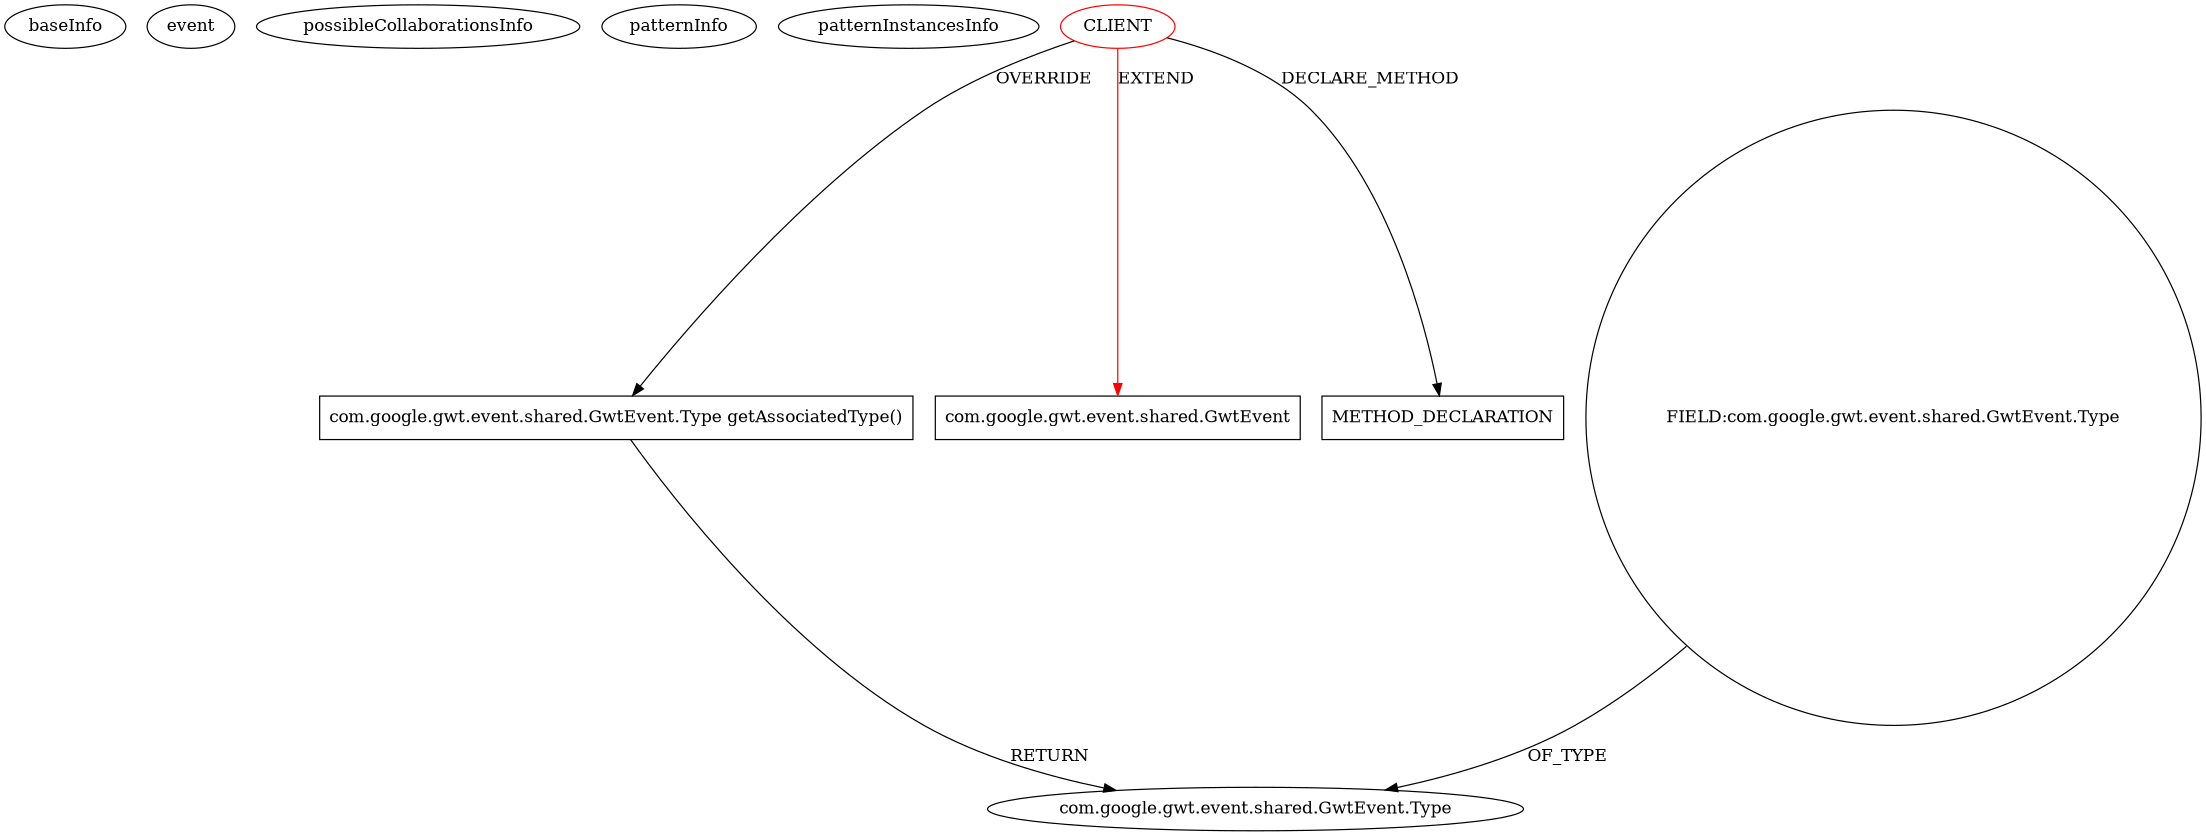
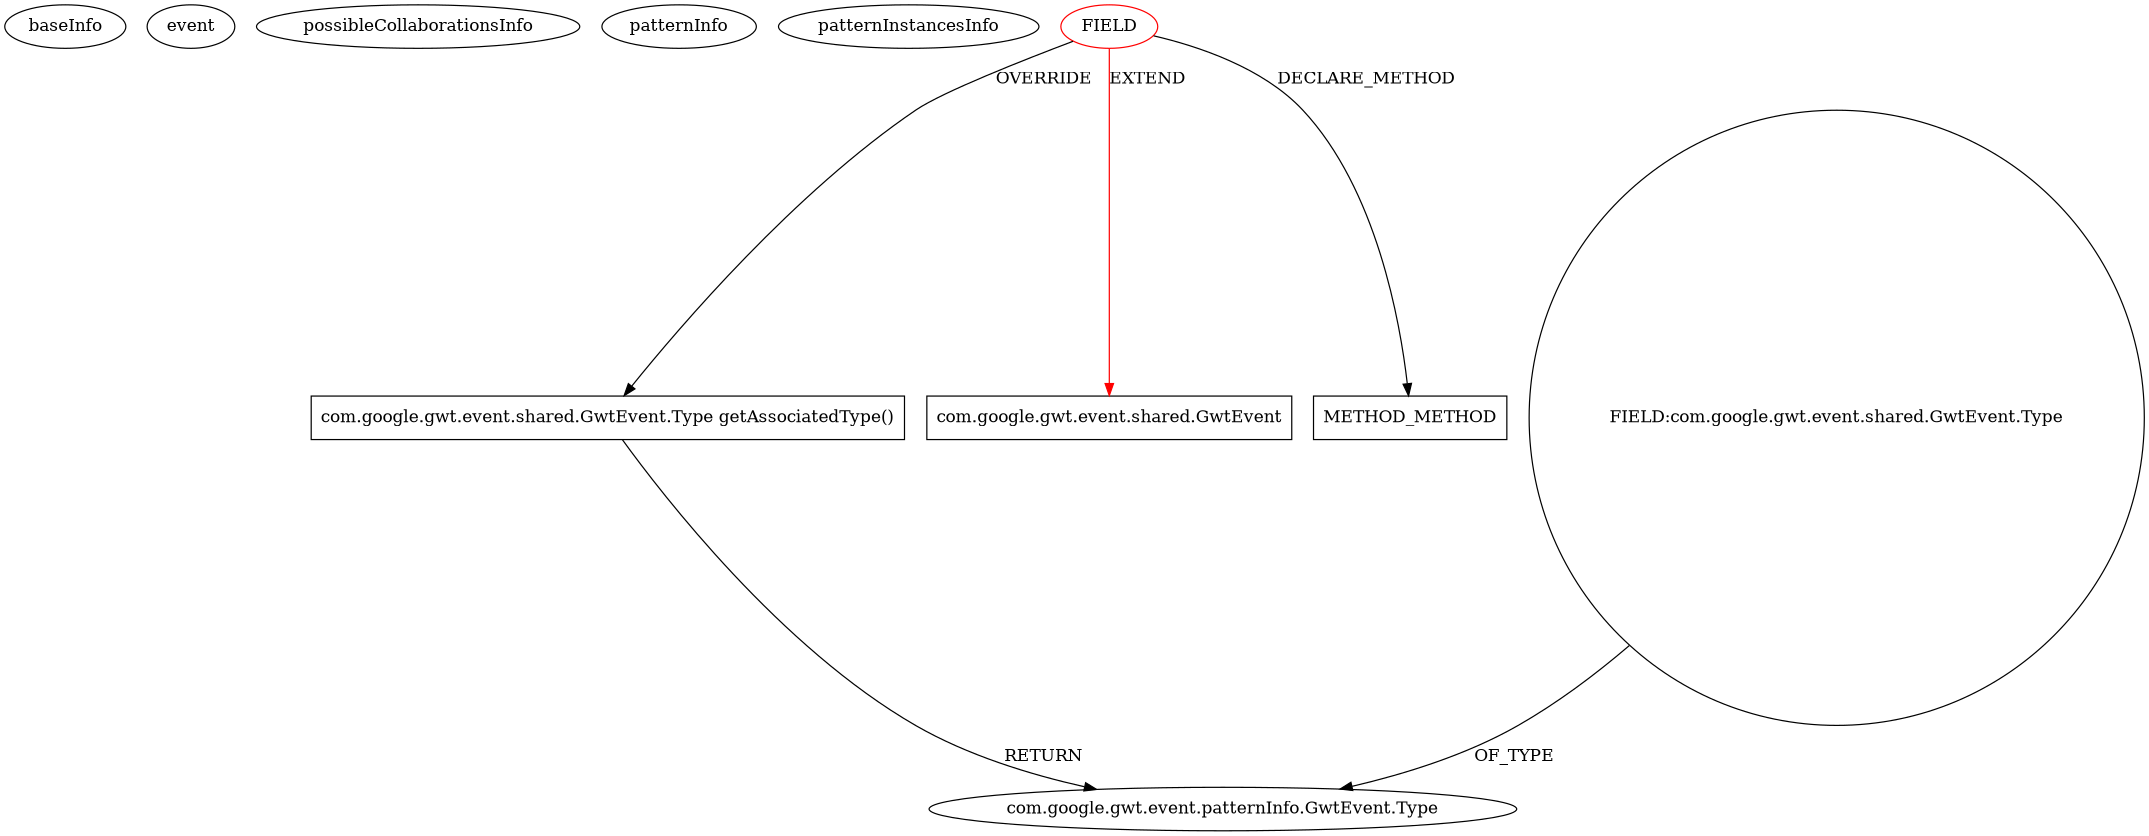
node "CLIENT": label "CLIENT" -> "FIELD"
node "METHOD_DECLARATION": label "METHOD_DECLARATION" -> "METHOD_METHOD"
node "com.google.gwt.event.shared.GwtEvent.Type": label "com.google.gwt.event.shared.GwtEvent.Type" -> "com.google.gwt.event.patternInfo.GwtEvent.Type"
